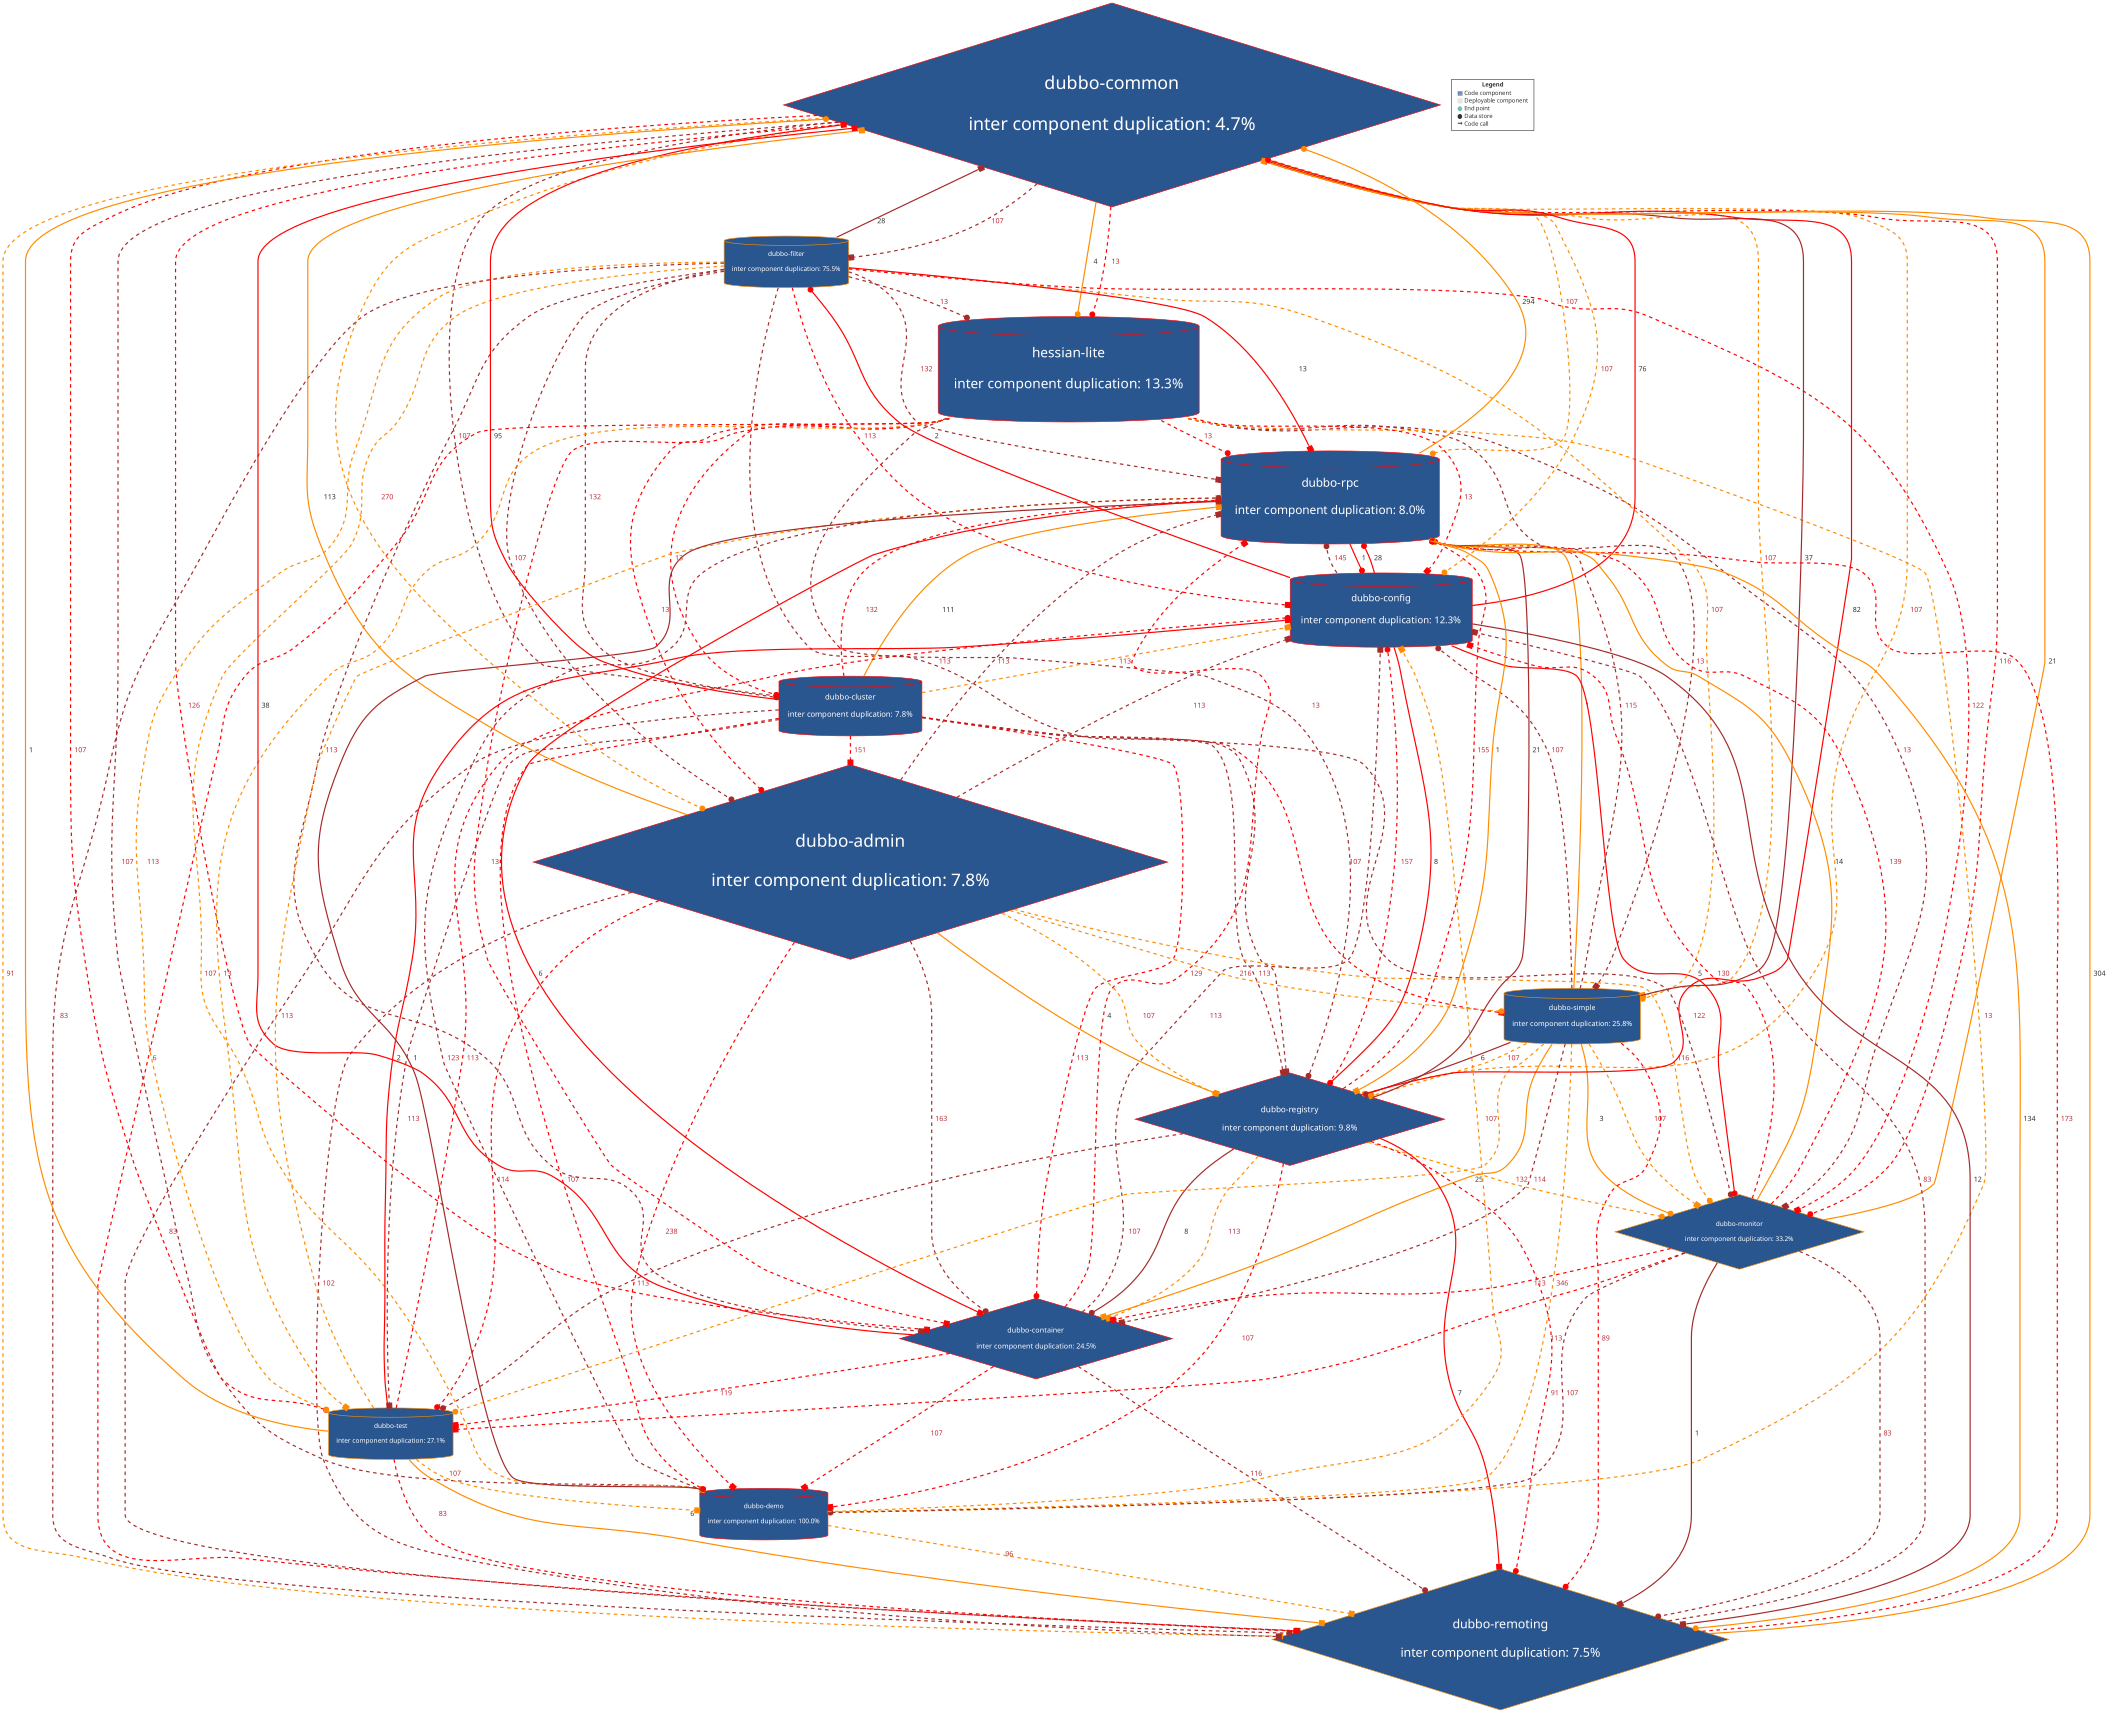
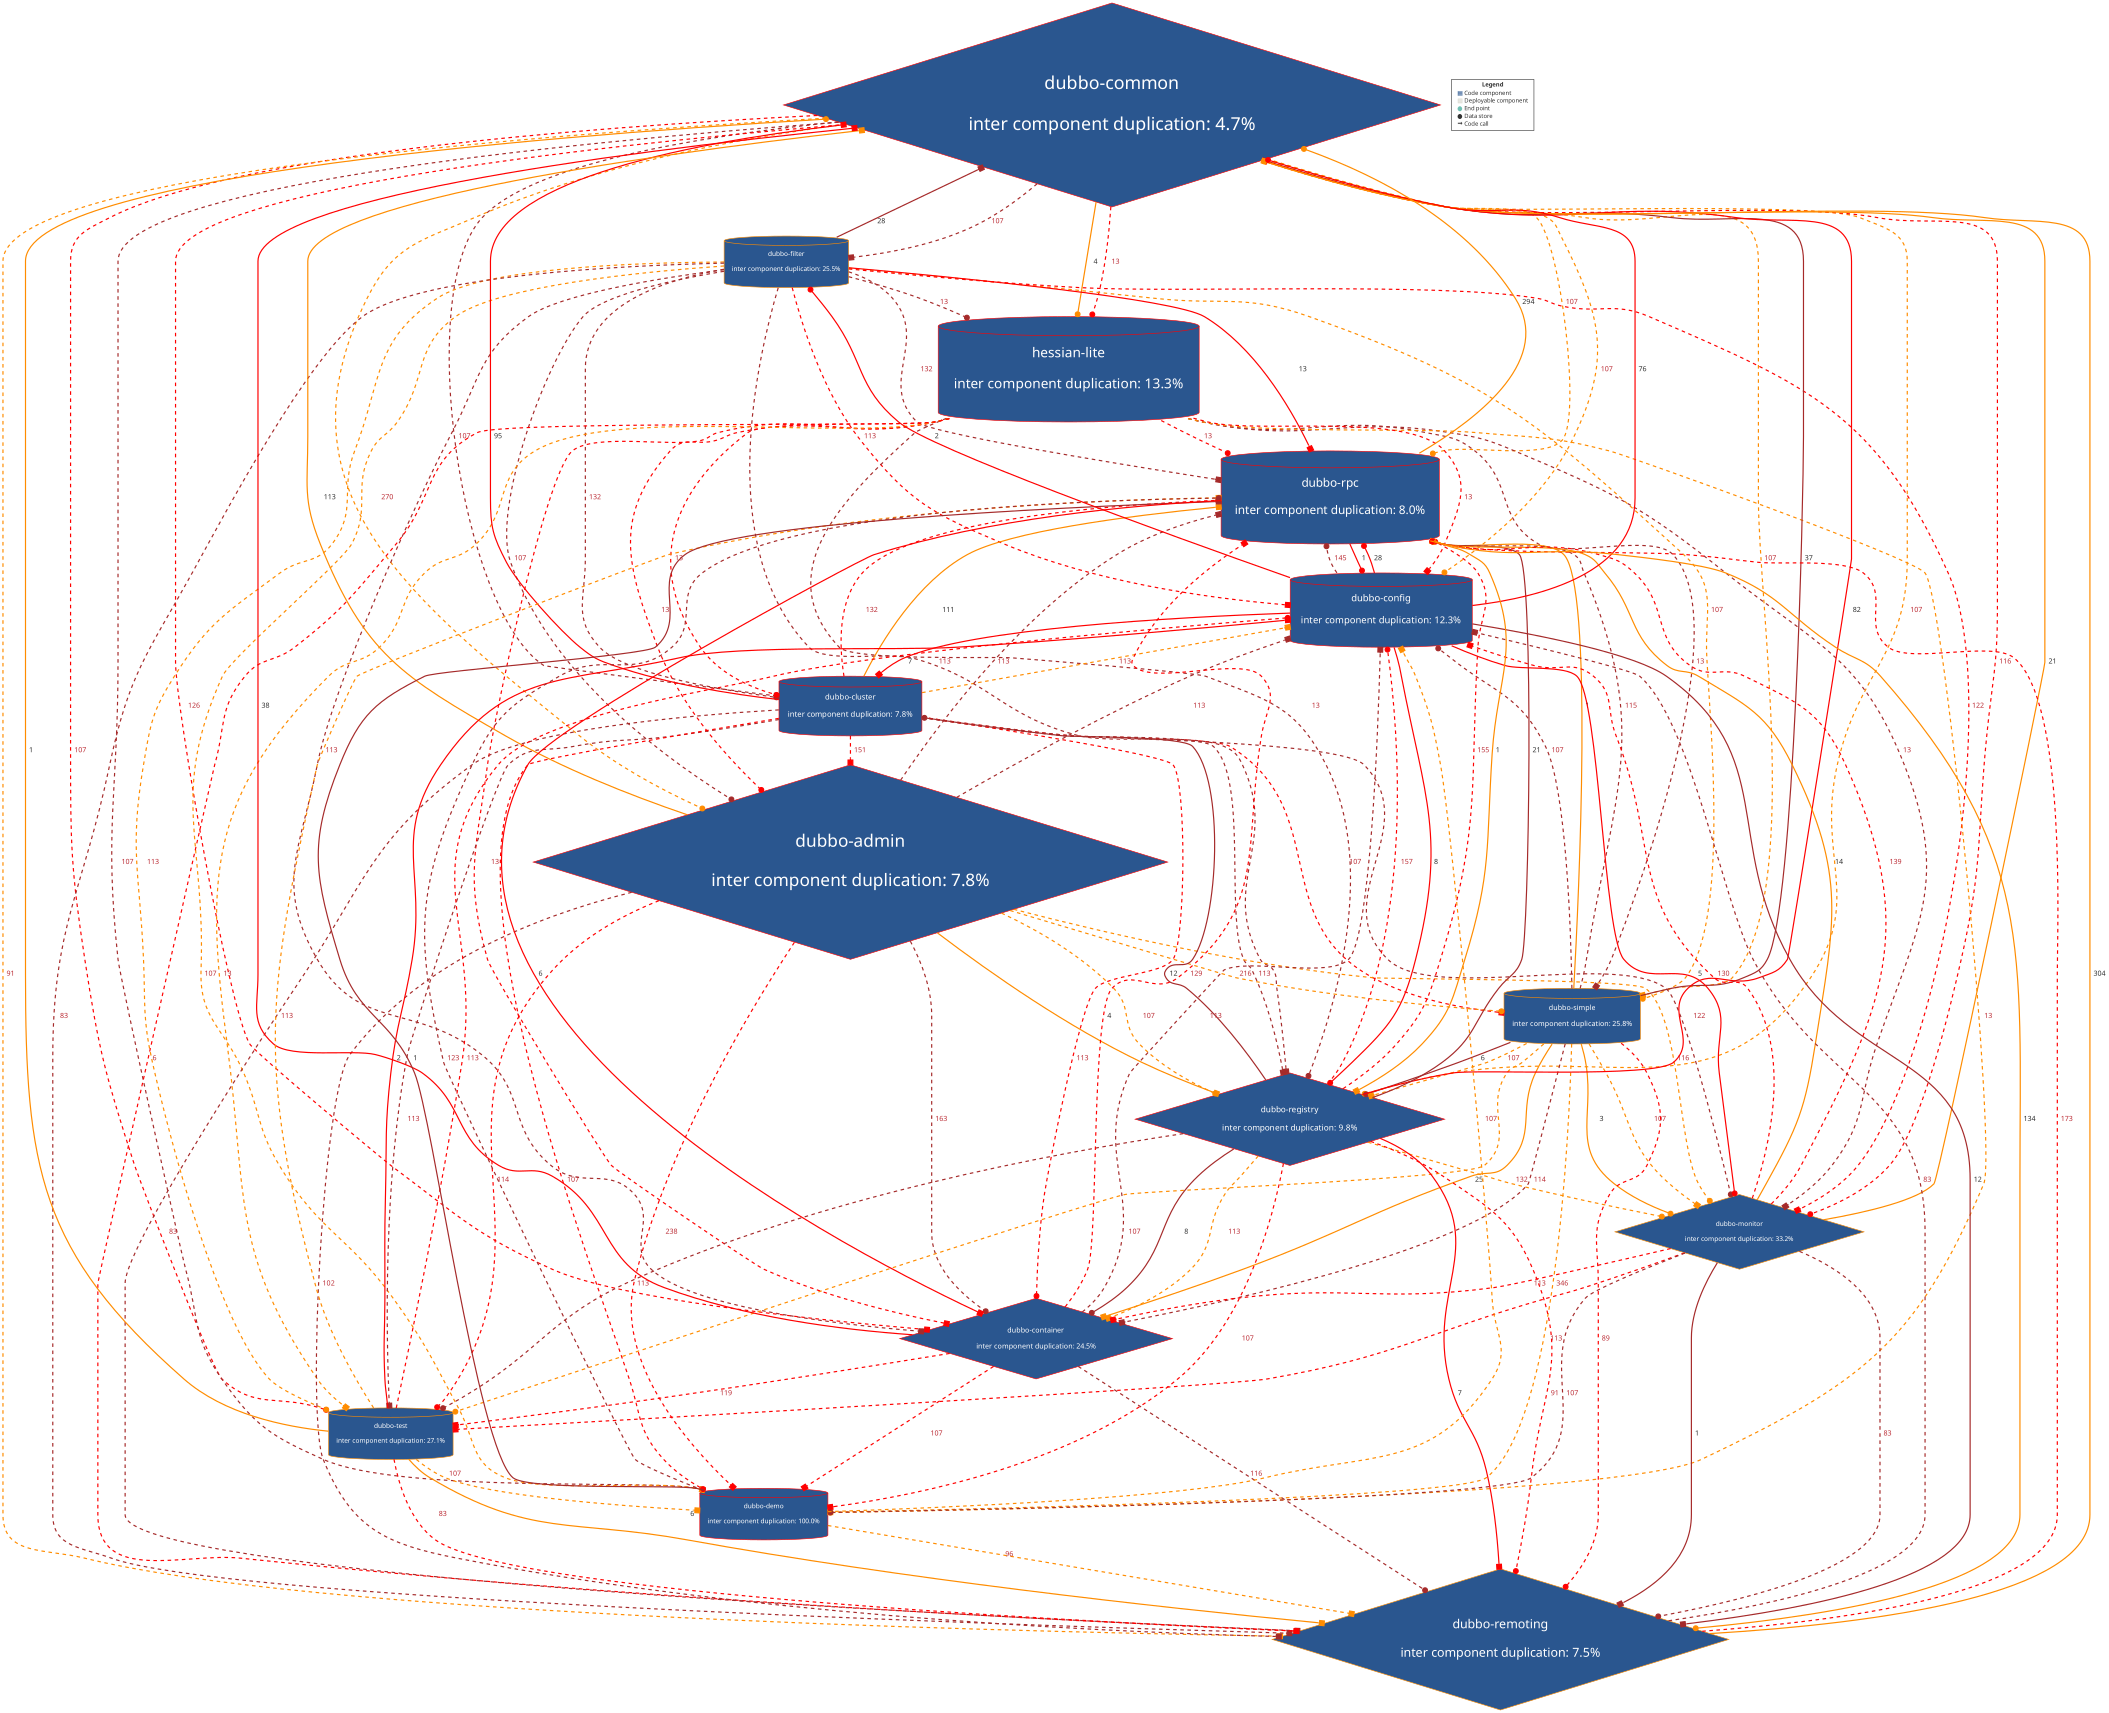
node "dubbo-filter inter component duplication: 75.5%": label "dubbo-filter inter component duplication: 75.5%" -> "dubbo-filter inter component duplication: 25.5%"
edge "dubbo-config inter component duplication: 12.3%" -> "dubbo-cluster inter component duplication: 7.8%": added, label "7"
edge "dubbo-registry inter component duplication: 9.8%" -> "dubbo-cluster inter component duplication: 7.8%": added, label "12"
edge "dubbo-simple inter component duplication: 25.8%" -> "dubbo-demo inter component duplication: 100.0%": arrowhead dot -> box
